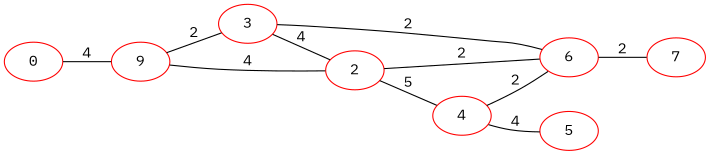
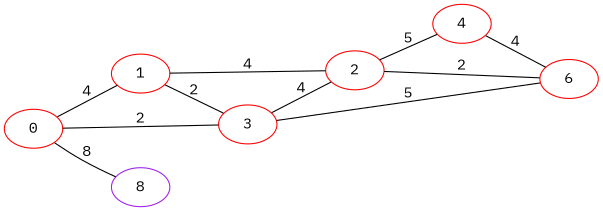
edge "3" -- "6": label "2" -> "5"
node "7": removed
node "9": label "9" -> "1"
edge "6" -- "4": label "2" -> "4"
edge "3" -- "0": added, label "2"
node "5": removed
node "8": added
